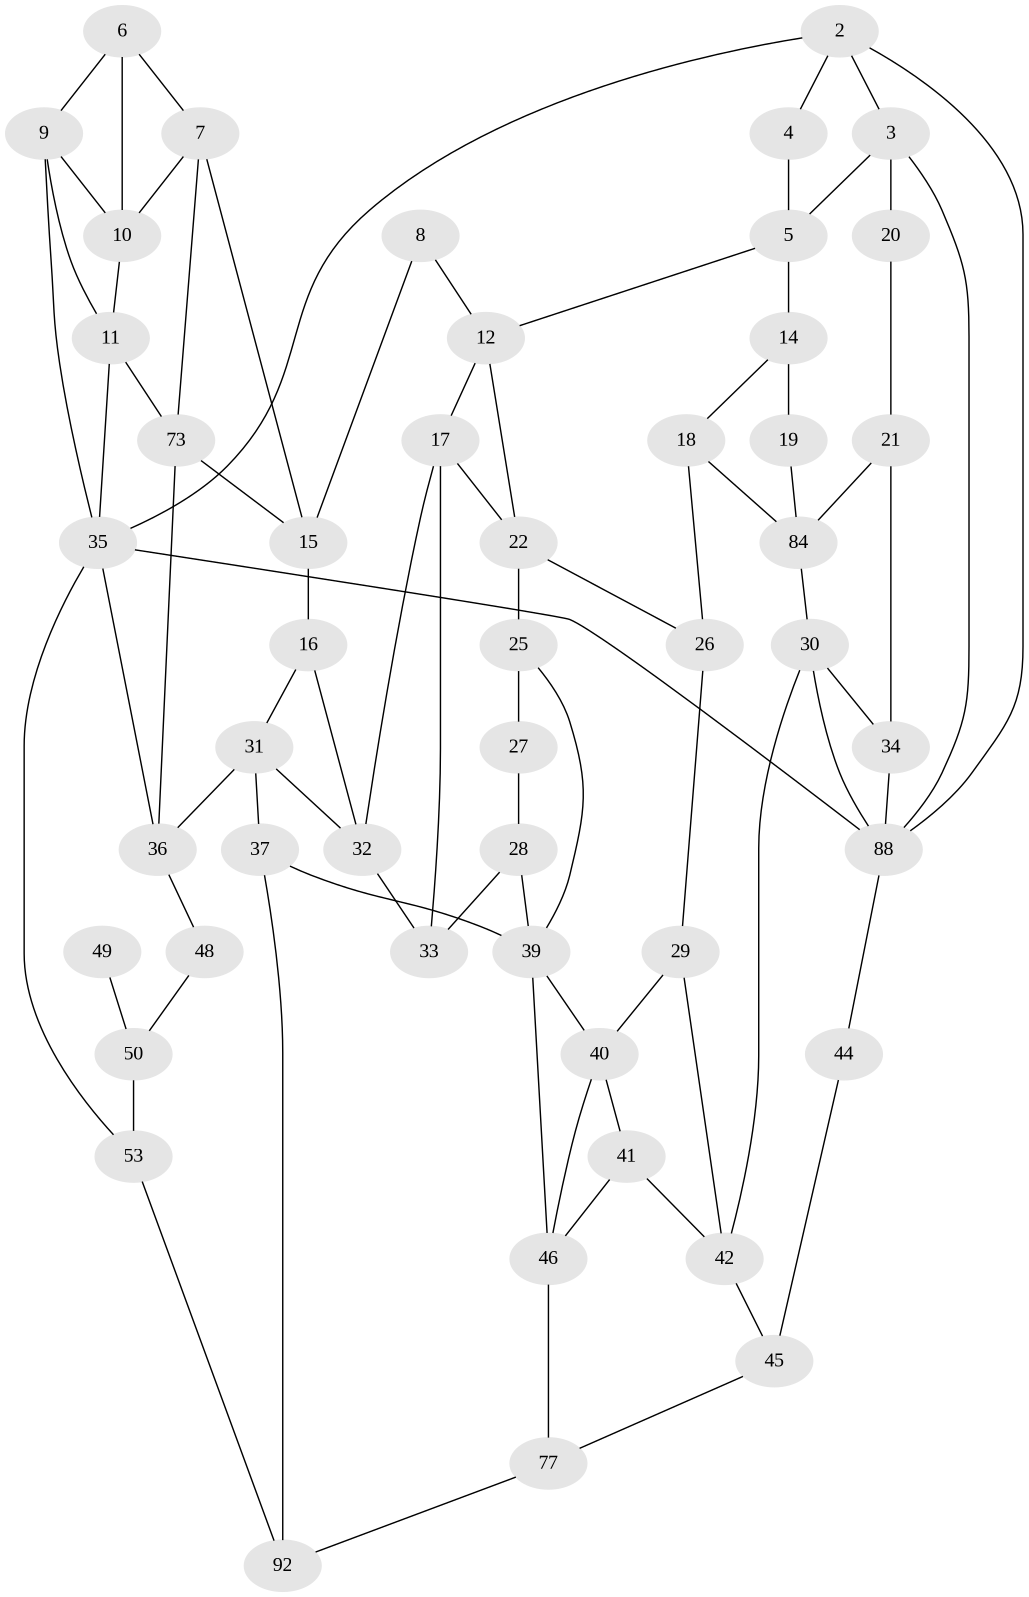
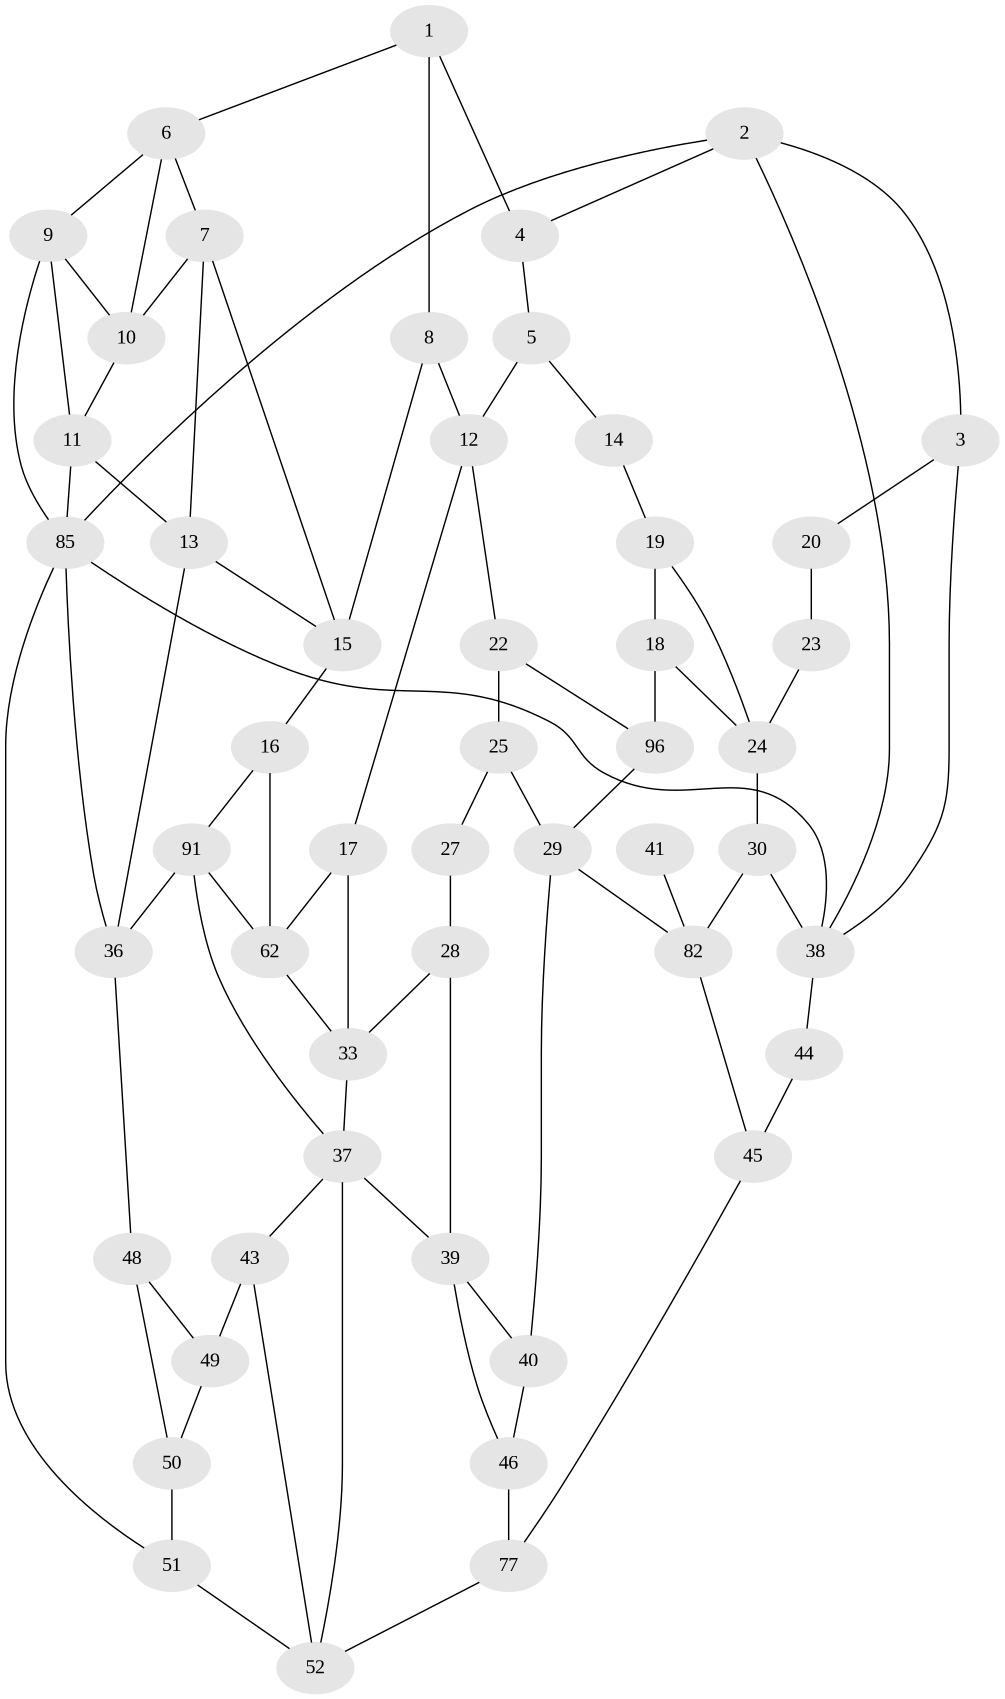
node "1": added
edge "3" -- "5": removed
edge "14" -- "18": now "19" -- "18"
node "73": label "73" -> "13"
node "21": label "21" -> "23"
edge "17" -- "22": removed
node "35": label "35" -> "85"
node "84": label "84" -> "24"
node "26": label "26" -> "96"
node "31": label "31" -> "91"
node "34": removed
edge "25" -- "39": now "25" -- "29"
node "32": label "32" -> "62"
node "88": label "88" -> "38"
edge "33" -- "37": added
edge "40" -- "41": removed
node "53": label "53" -> "51"
edge "41" -- "46": removed
node "43": added
node "42": label "42" -> "82"
edge "48" -- "49": added
node "92": label "92" -> "52"
